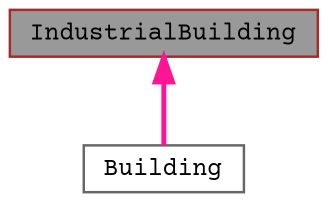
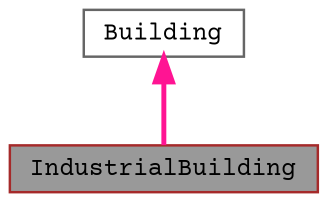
edge "Building" -> "IndustrialBuilding": reversed
